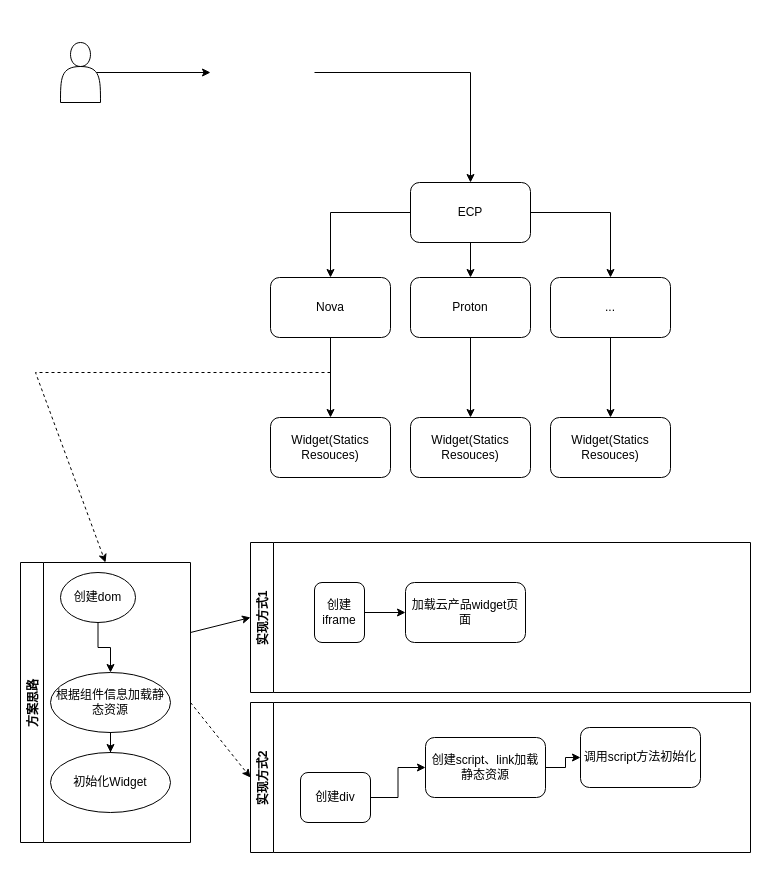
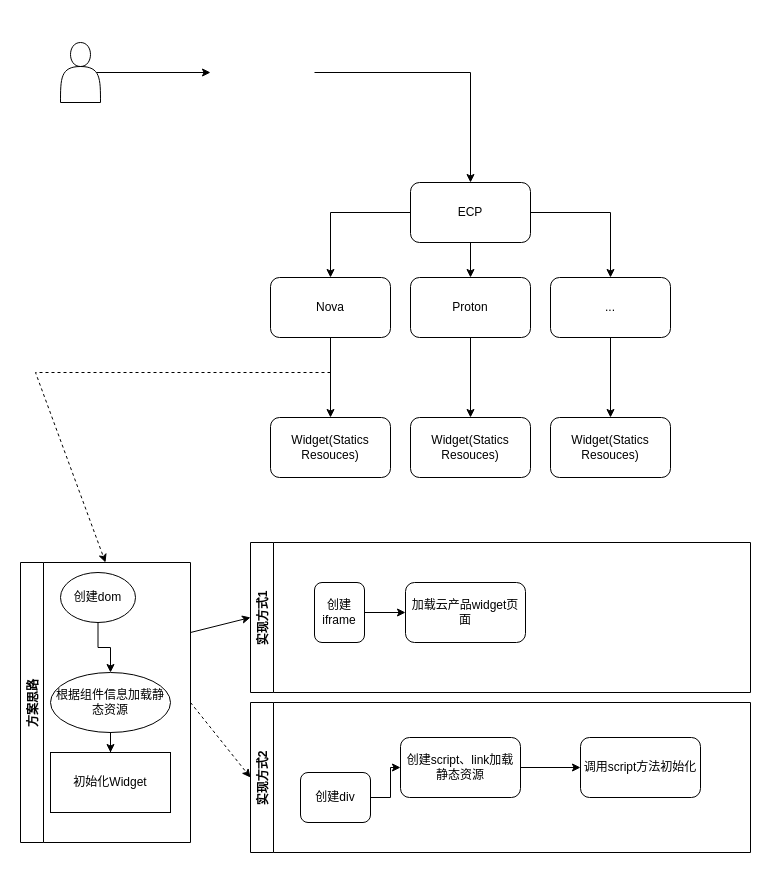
node "调用script方法初始化": moved (641, 758) -> (641, 768)
node "创建script、link加载静态资源": moved (486, 768) -> (461, 768)
node "初始化Widget": shape ellipse -> rectangle
